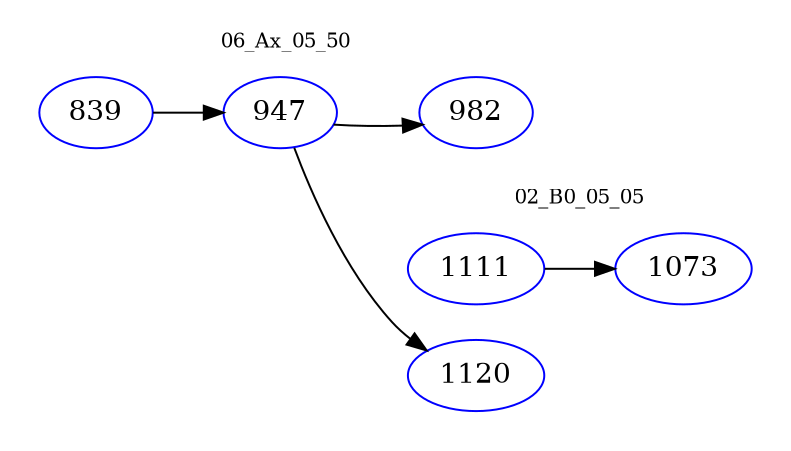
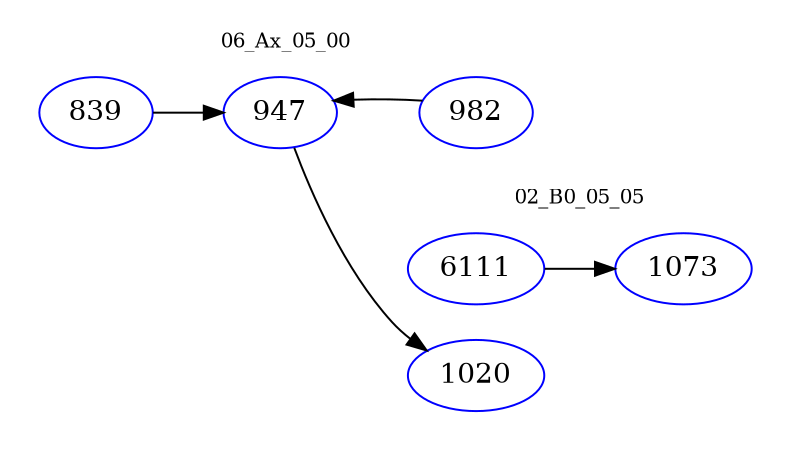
cluster "06_Ax_05_50": label "06_Ax_05_50" -> "06_Ax_05_00"
edge "947" -> "982": reversed
node "1111": label "1111" -> "6111"
node "1120": label "1120" -> "1020"
